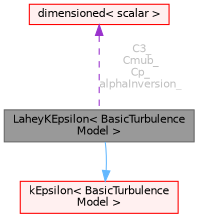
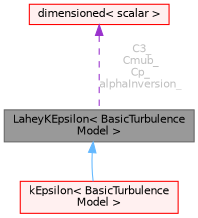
edge "LaheyKEpsilon< BasicTurbulence Model >" -> "kEpsilon< BasicTurbulence Model >": reversed
